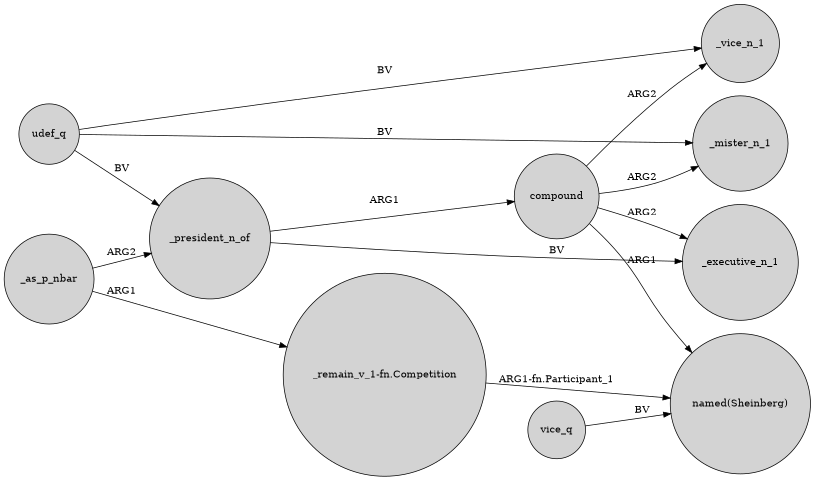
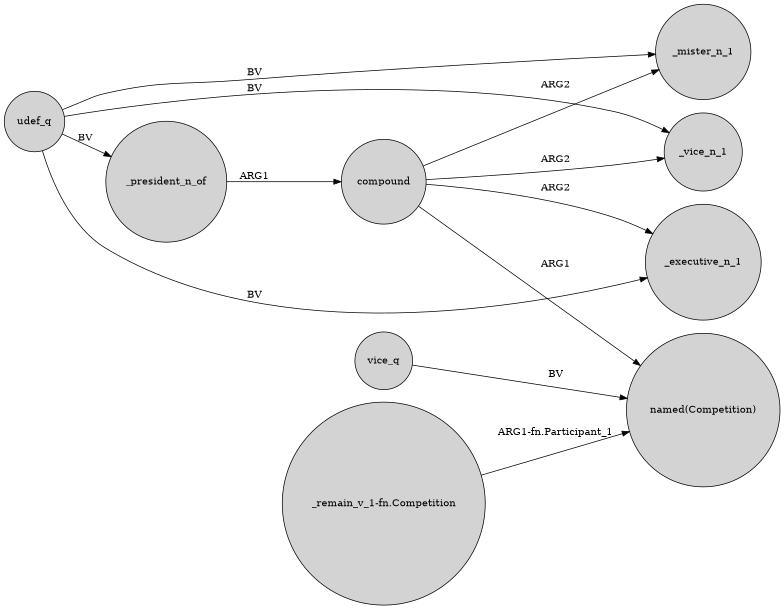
edge "_president_n_of" -> "_executive_n_1": now "udef_q" -> "_executive_n_1"
node "_as_p_nbar": removed
node "named(Sheinberg)": label "named(Sheinberg)" -> "named(Competition)"
